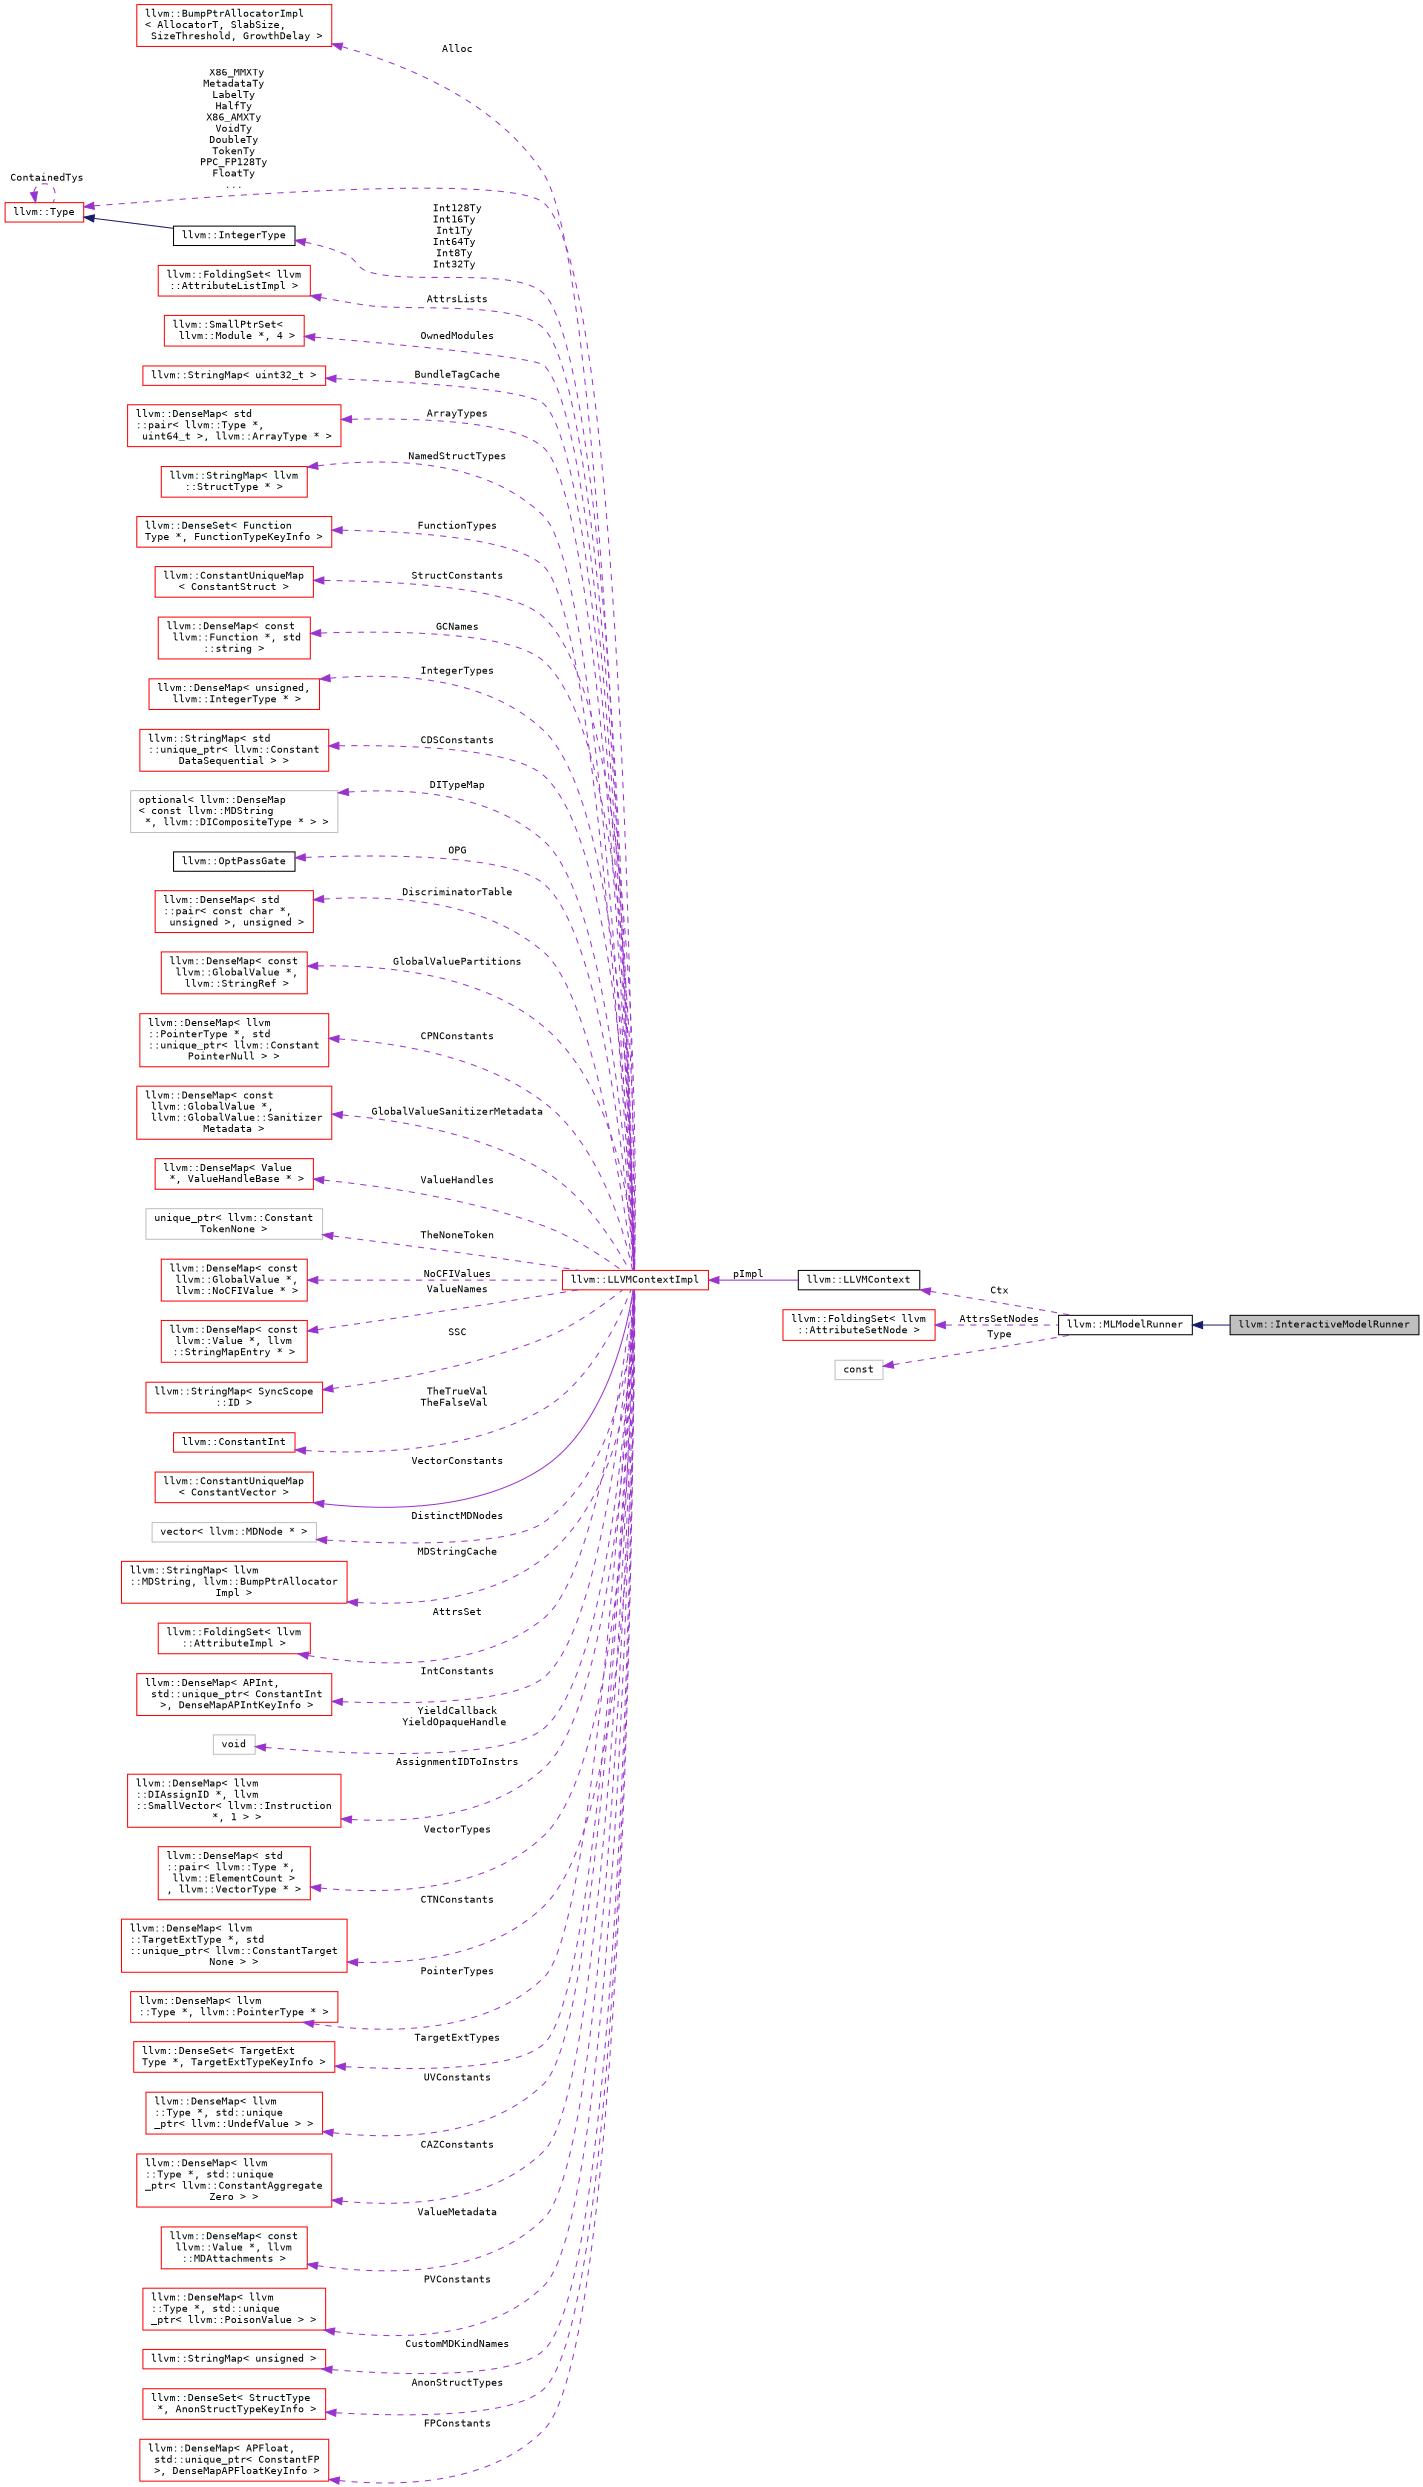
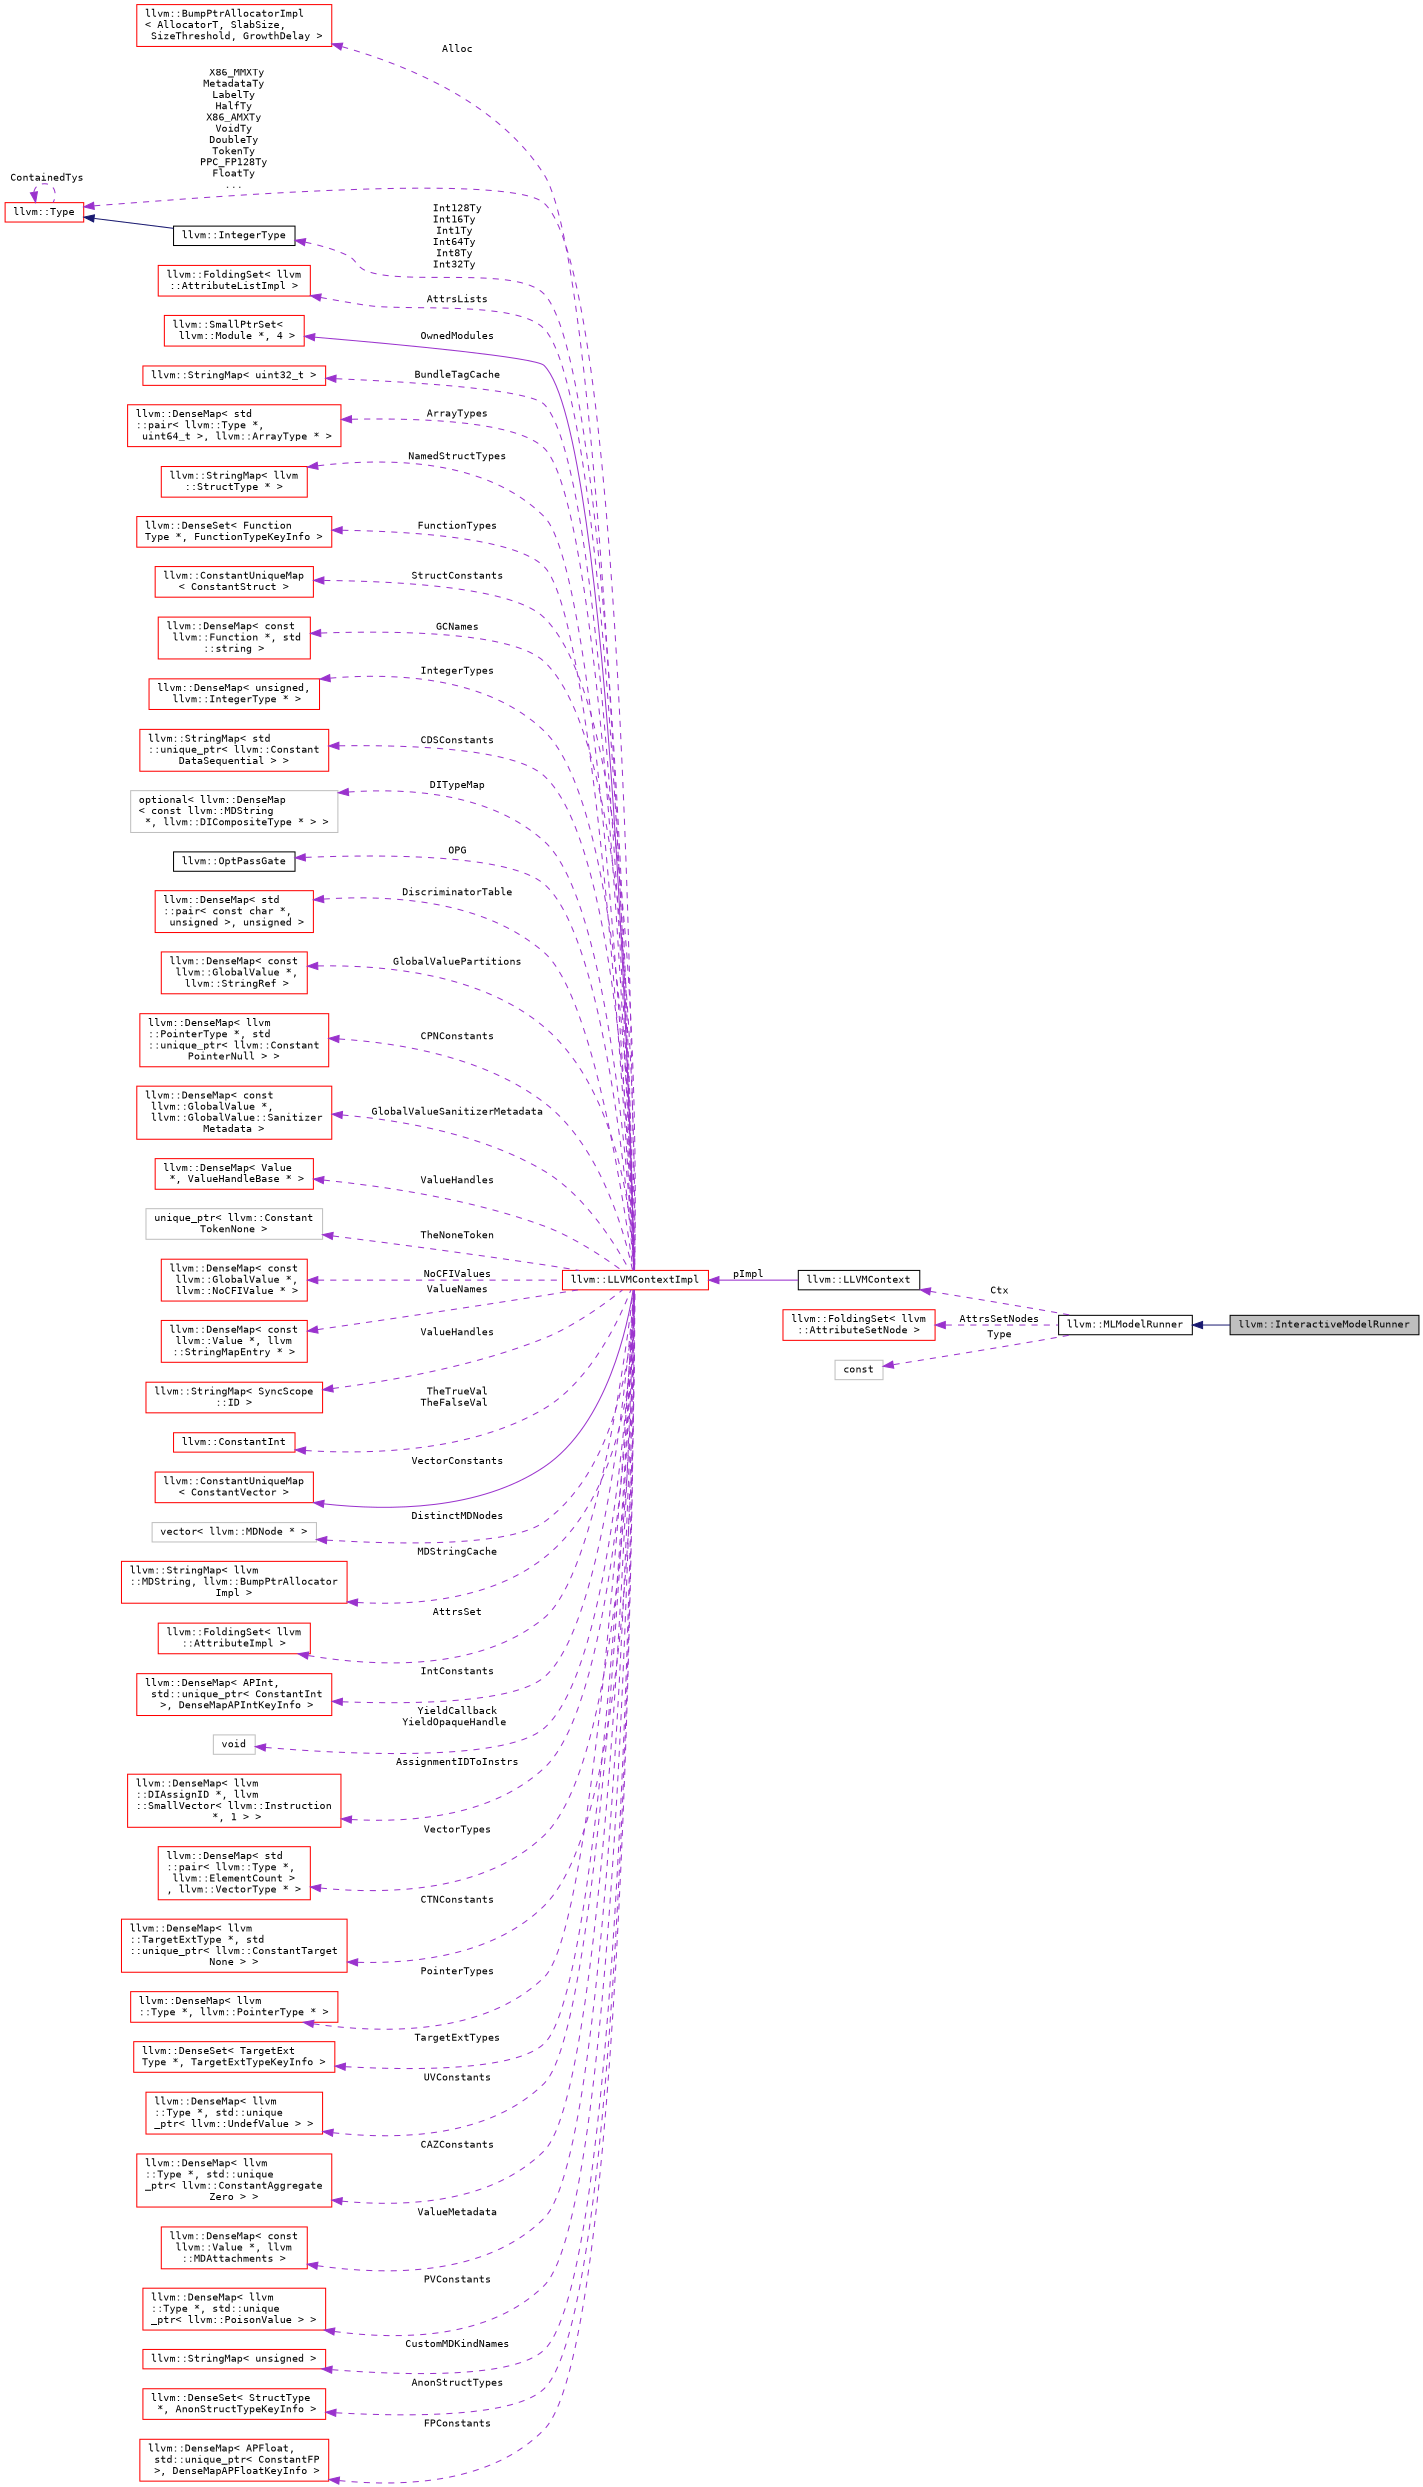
edge "llvm::LLVMContextImpl" -> "llvm::SmallPtrSet< llvm::Module *, 4 >": style dashed -> solid
edge "llvm::LLVMContextImpl" -> "llvm::StringMap< SyncScope ::ID >": label " SSC" -> " ValueHandles"
